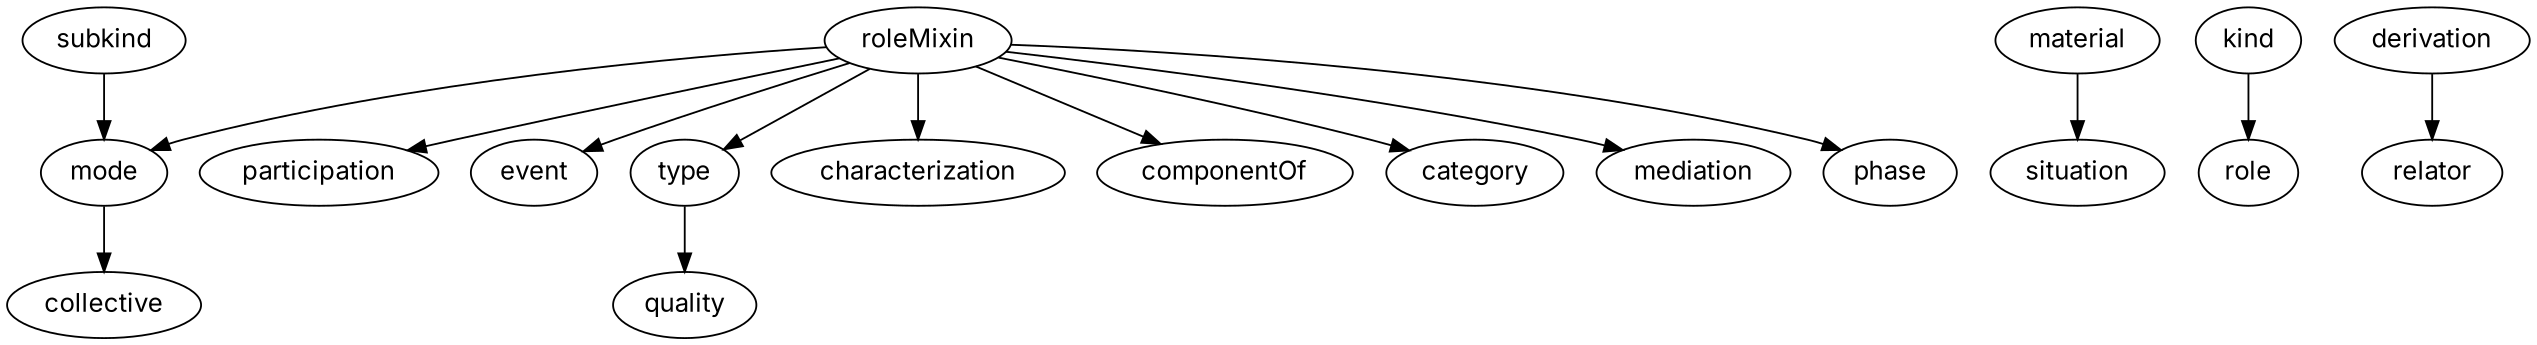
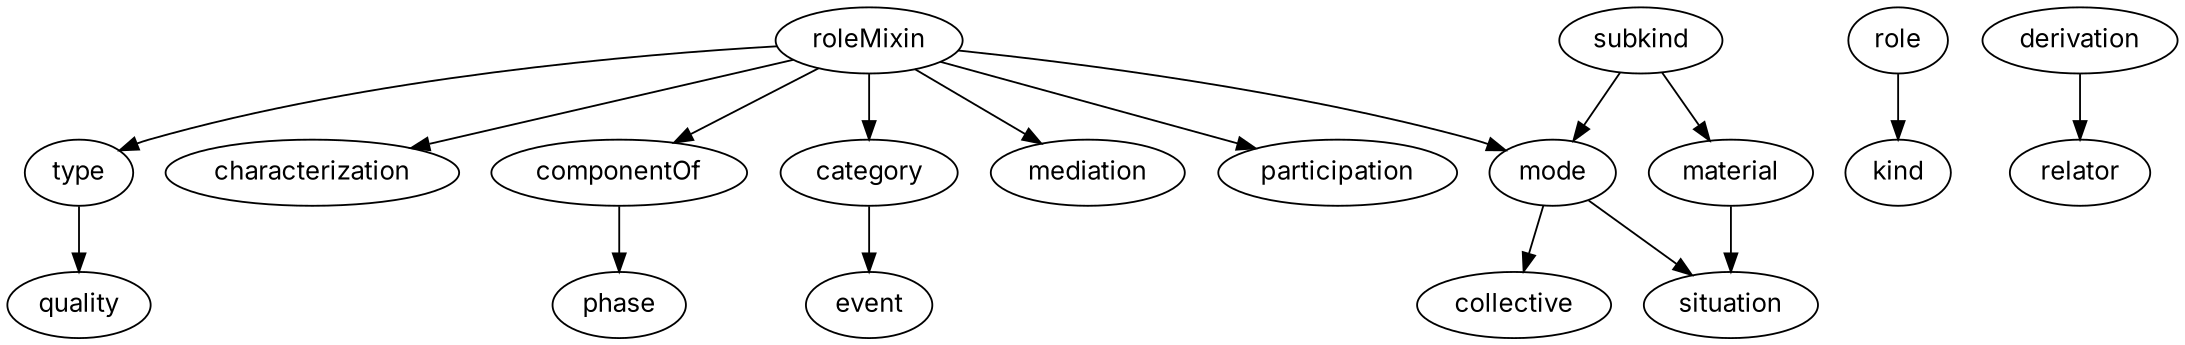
edge "roleMixin" -> "phase": now "componentOf" -> "phase"
edge "kind" -> "role": reversed
edge "subkind" -> "material": added
edge "roleMixin" -> "event": now "category" -> "event"
edge "mode" -> "situation": added
